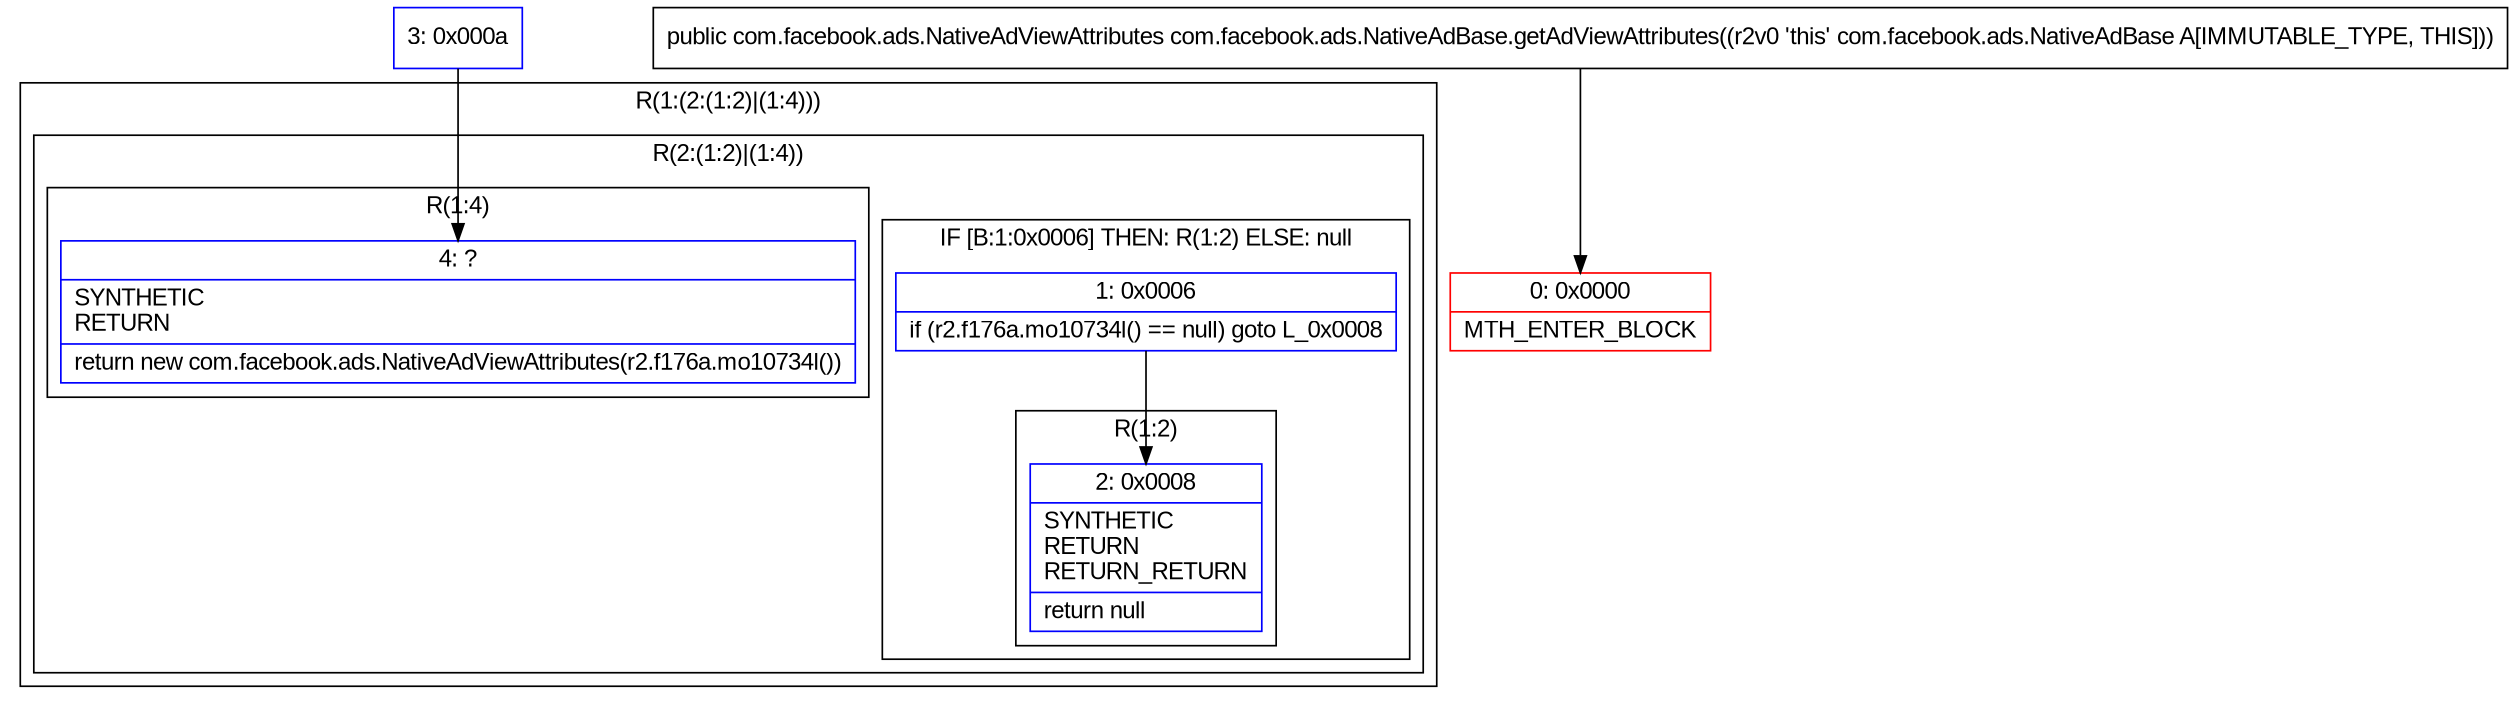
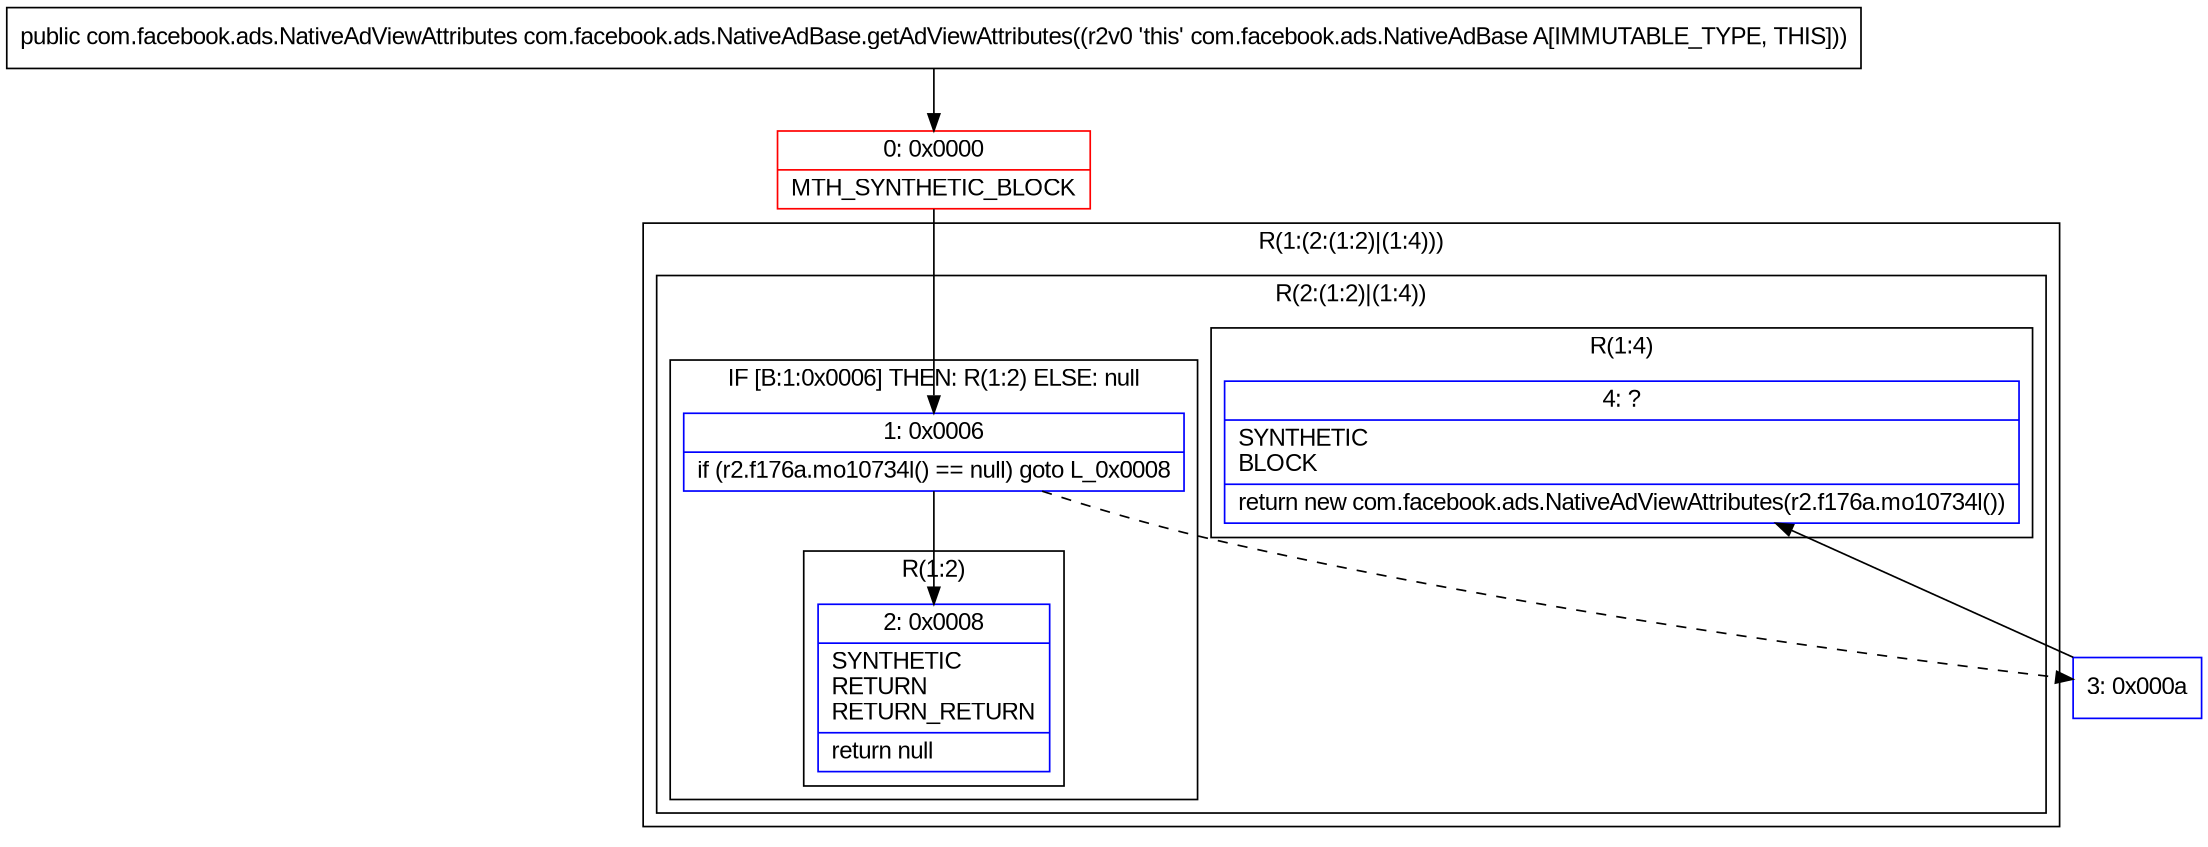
edge "0: 0x0000" -> "1: 0x0006": added
node "4: ?": text "RETURN" -> "BLOCK"
node "0: 0x0000": text "MTH_ENTER_BLOCK" -> "MTH_SYNTHETIC_BLOCK"
edge "1: 0x0006" -> "3: 0x000a": added
